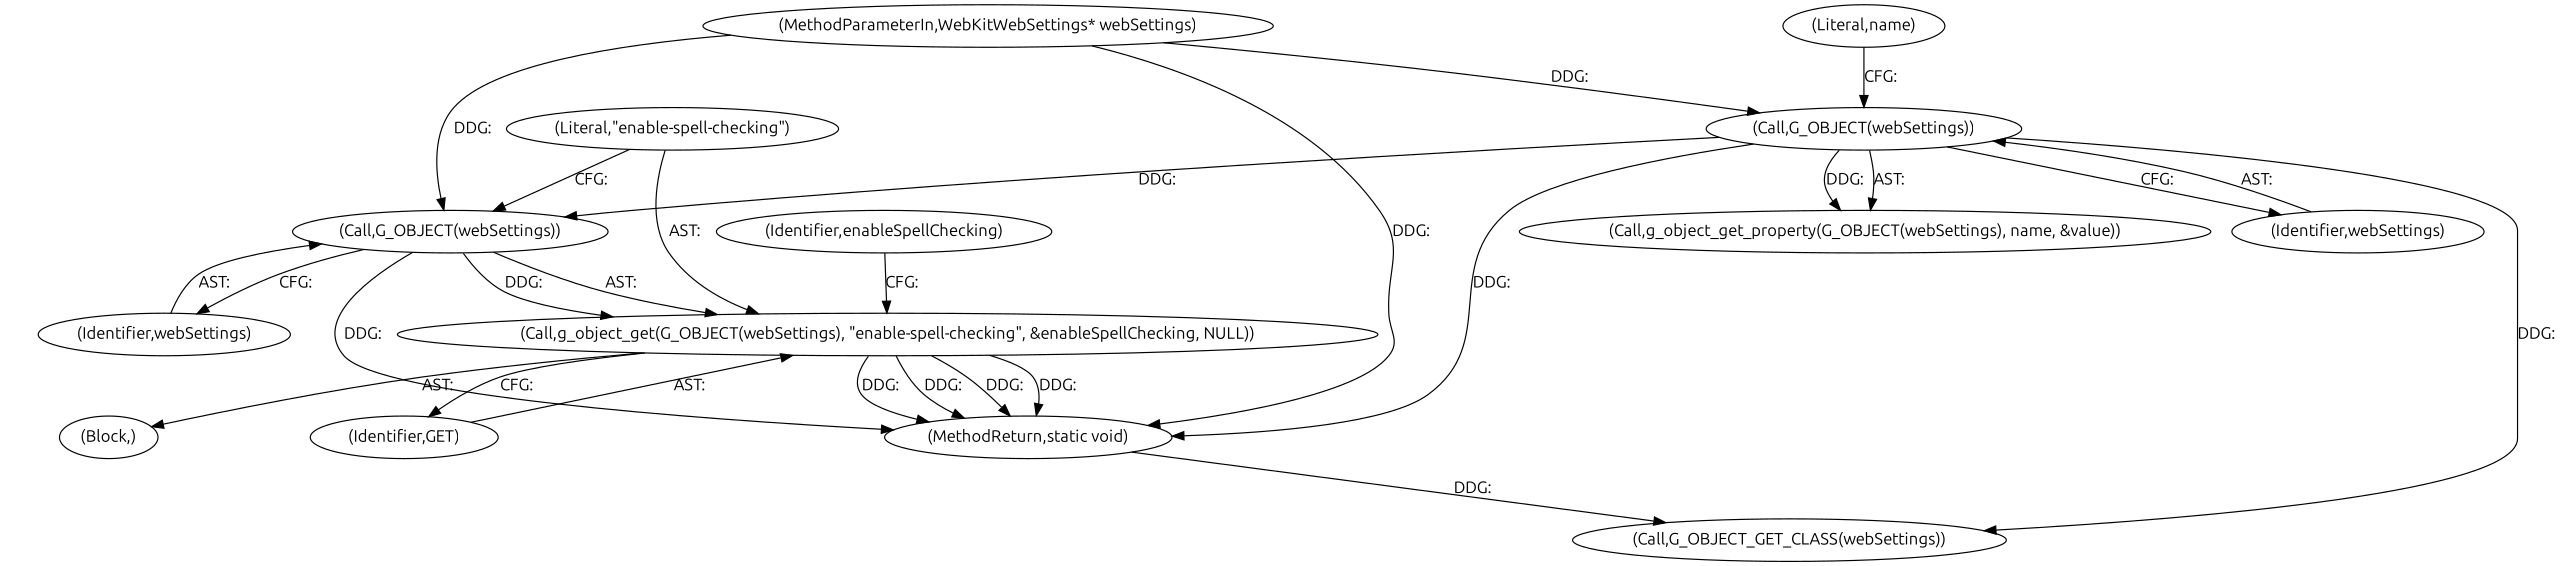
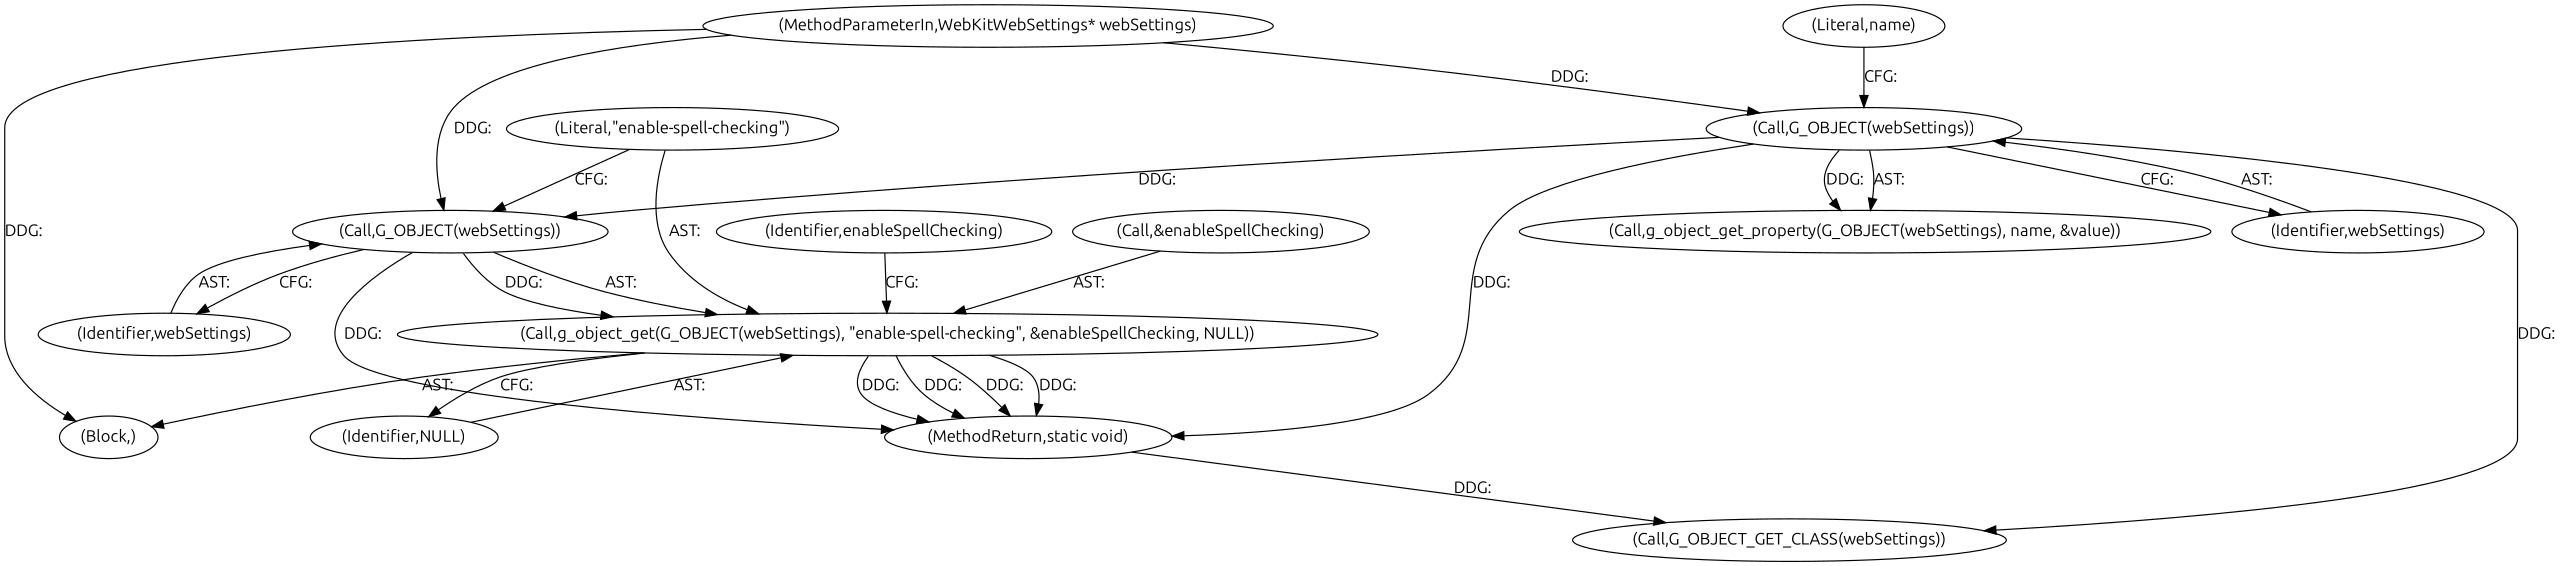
node "(Call,&enableSpellChecking)": added
edge "(MethodParameterIn,WebKitWebSettings* webSettings)" -> "(MethodReturn,static void)": now "(MethodParameterIn,WebKitWebSettings* webSettings)" -> "(Block,)"
node "(Identifier,GET)": label "(Identifier,GET)" -> "(Identifier,NULL)"
